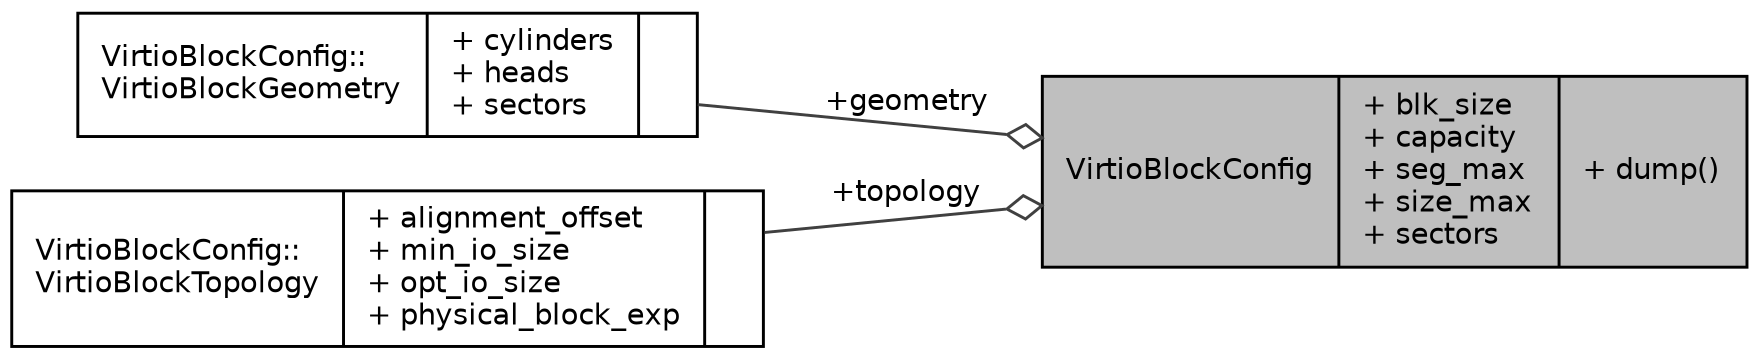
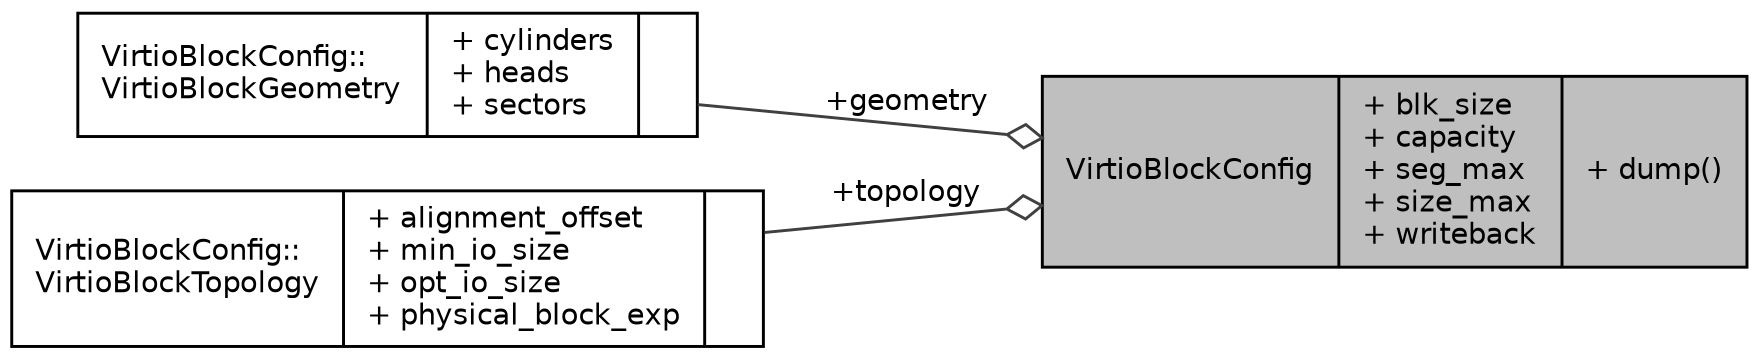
node "VirtioBlockConfig": text "+ sectors" -> "+ writeback"
